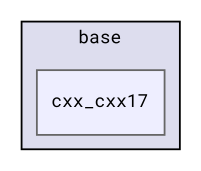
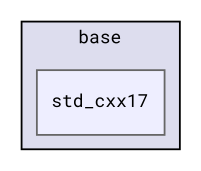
node "cxx_cxx17": label "cxx_cxx17" -> "std_cxx17"
